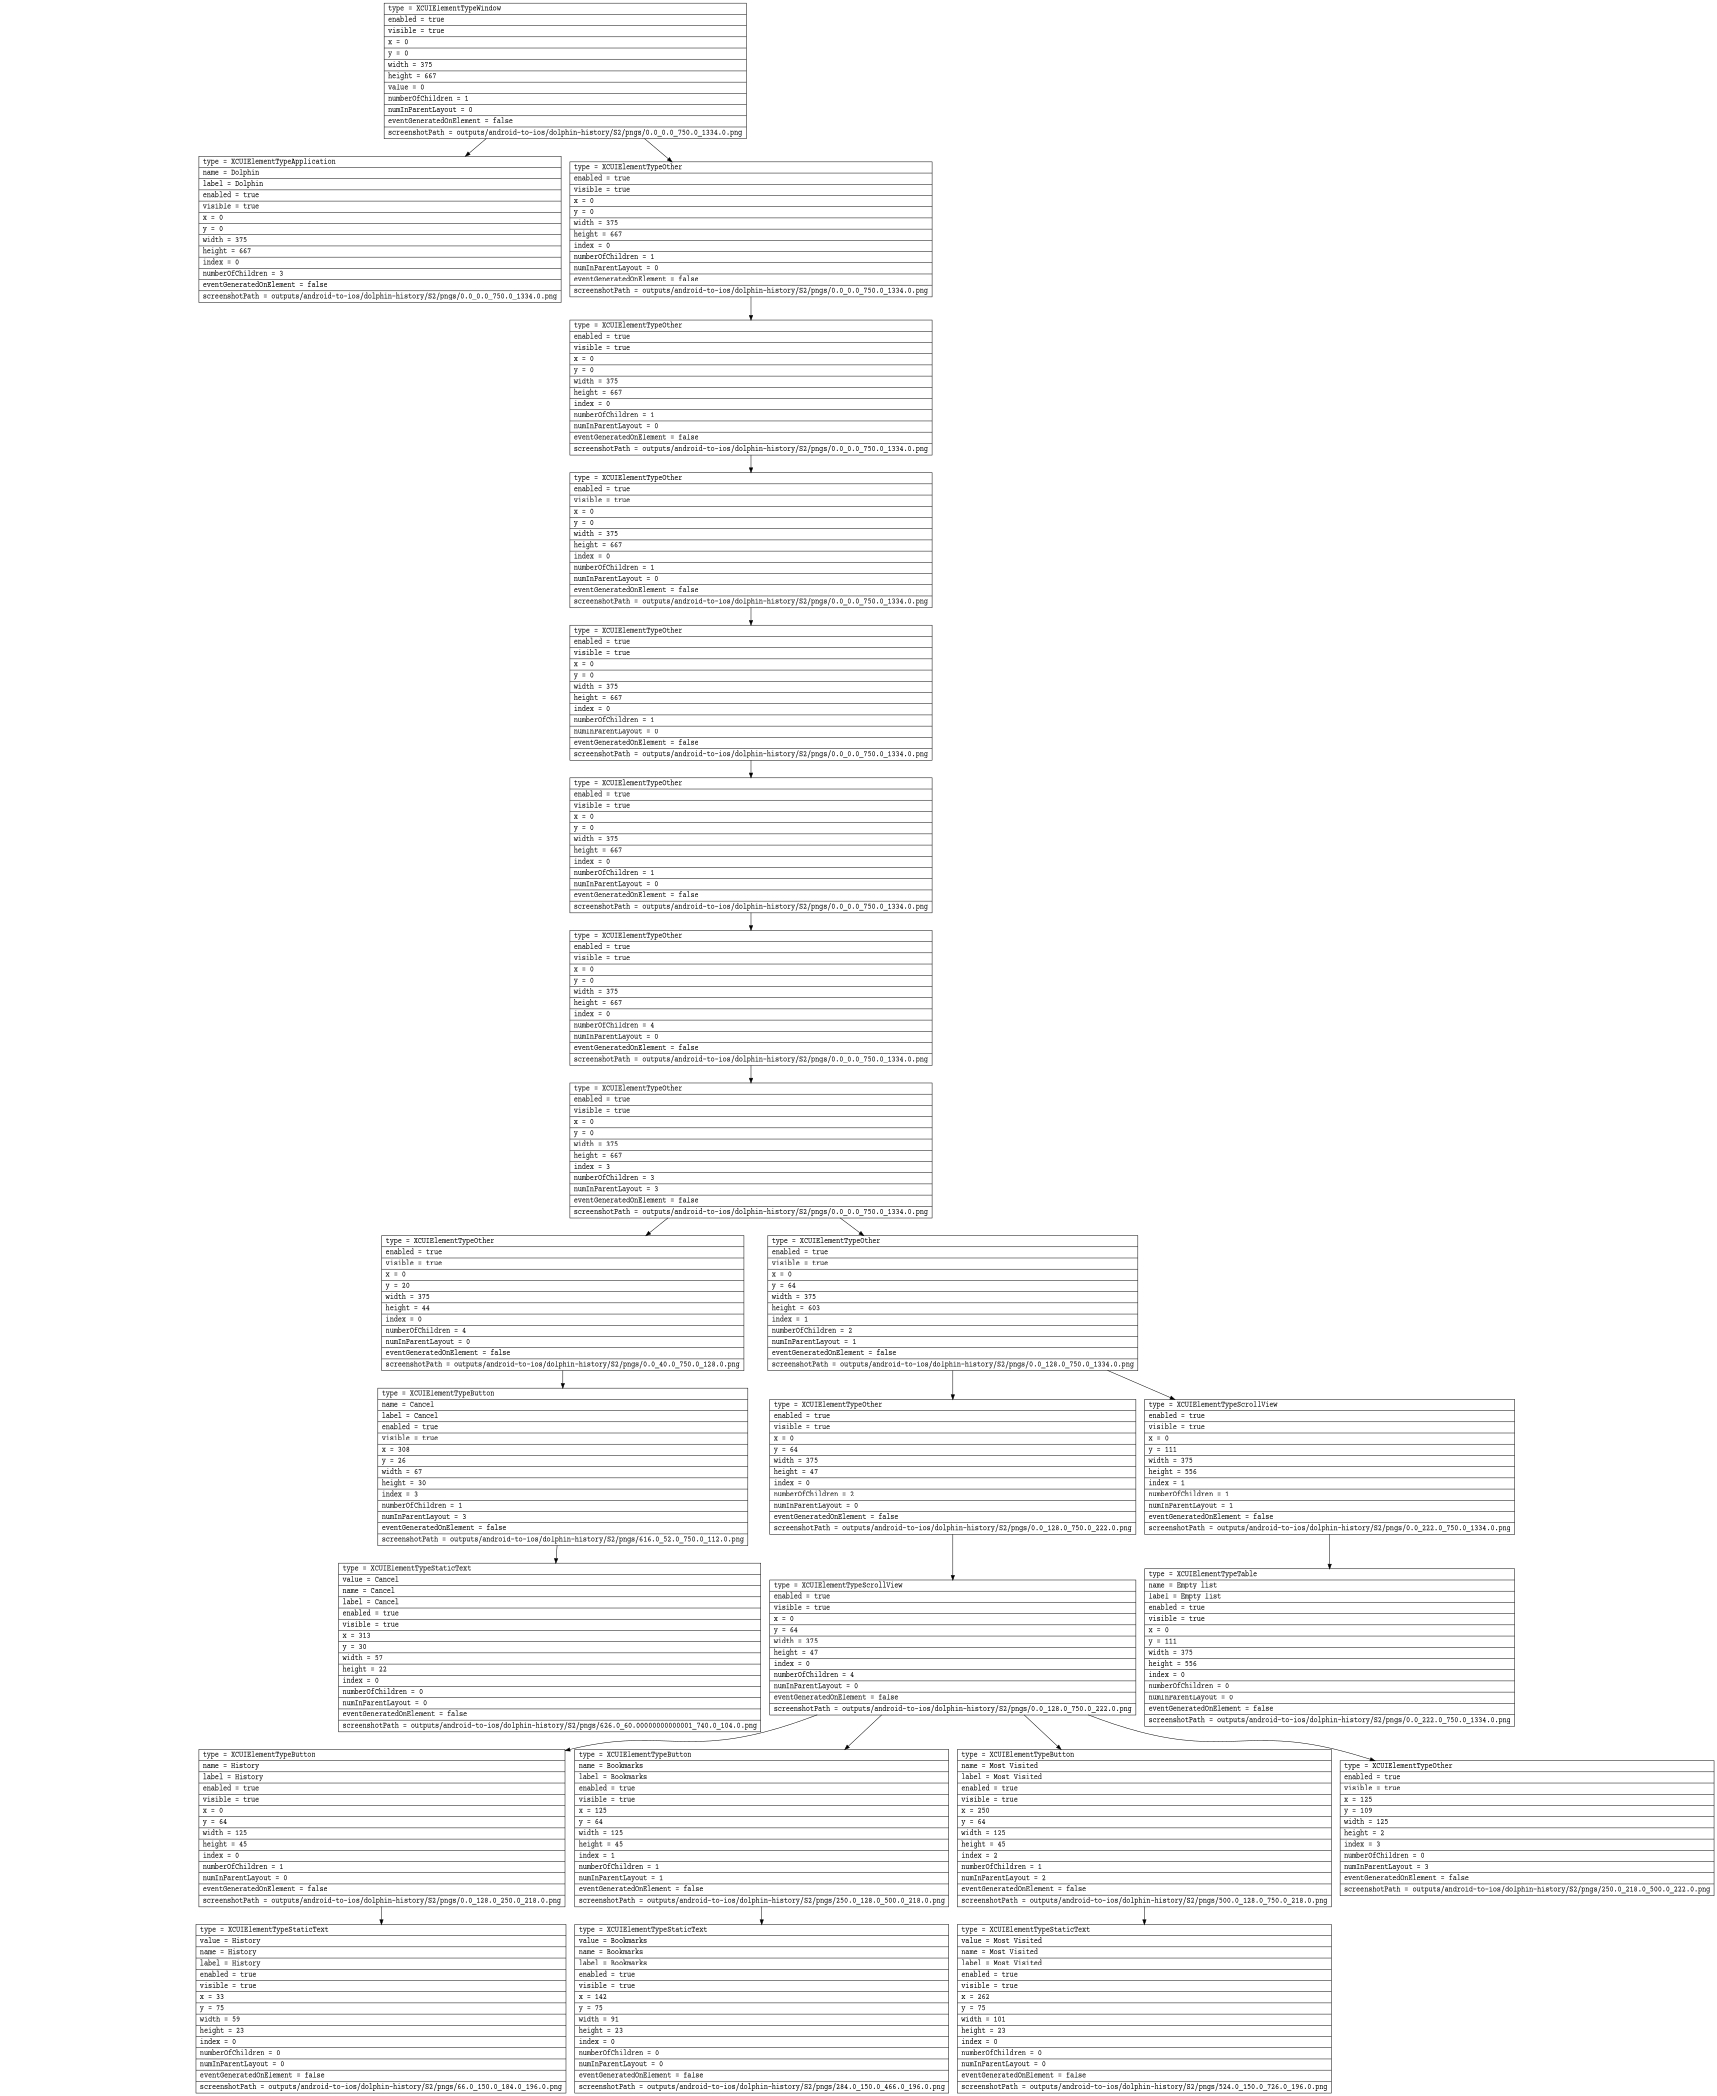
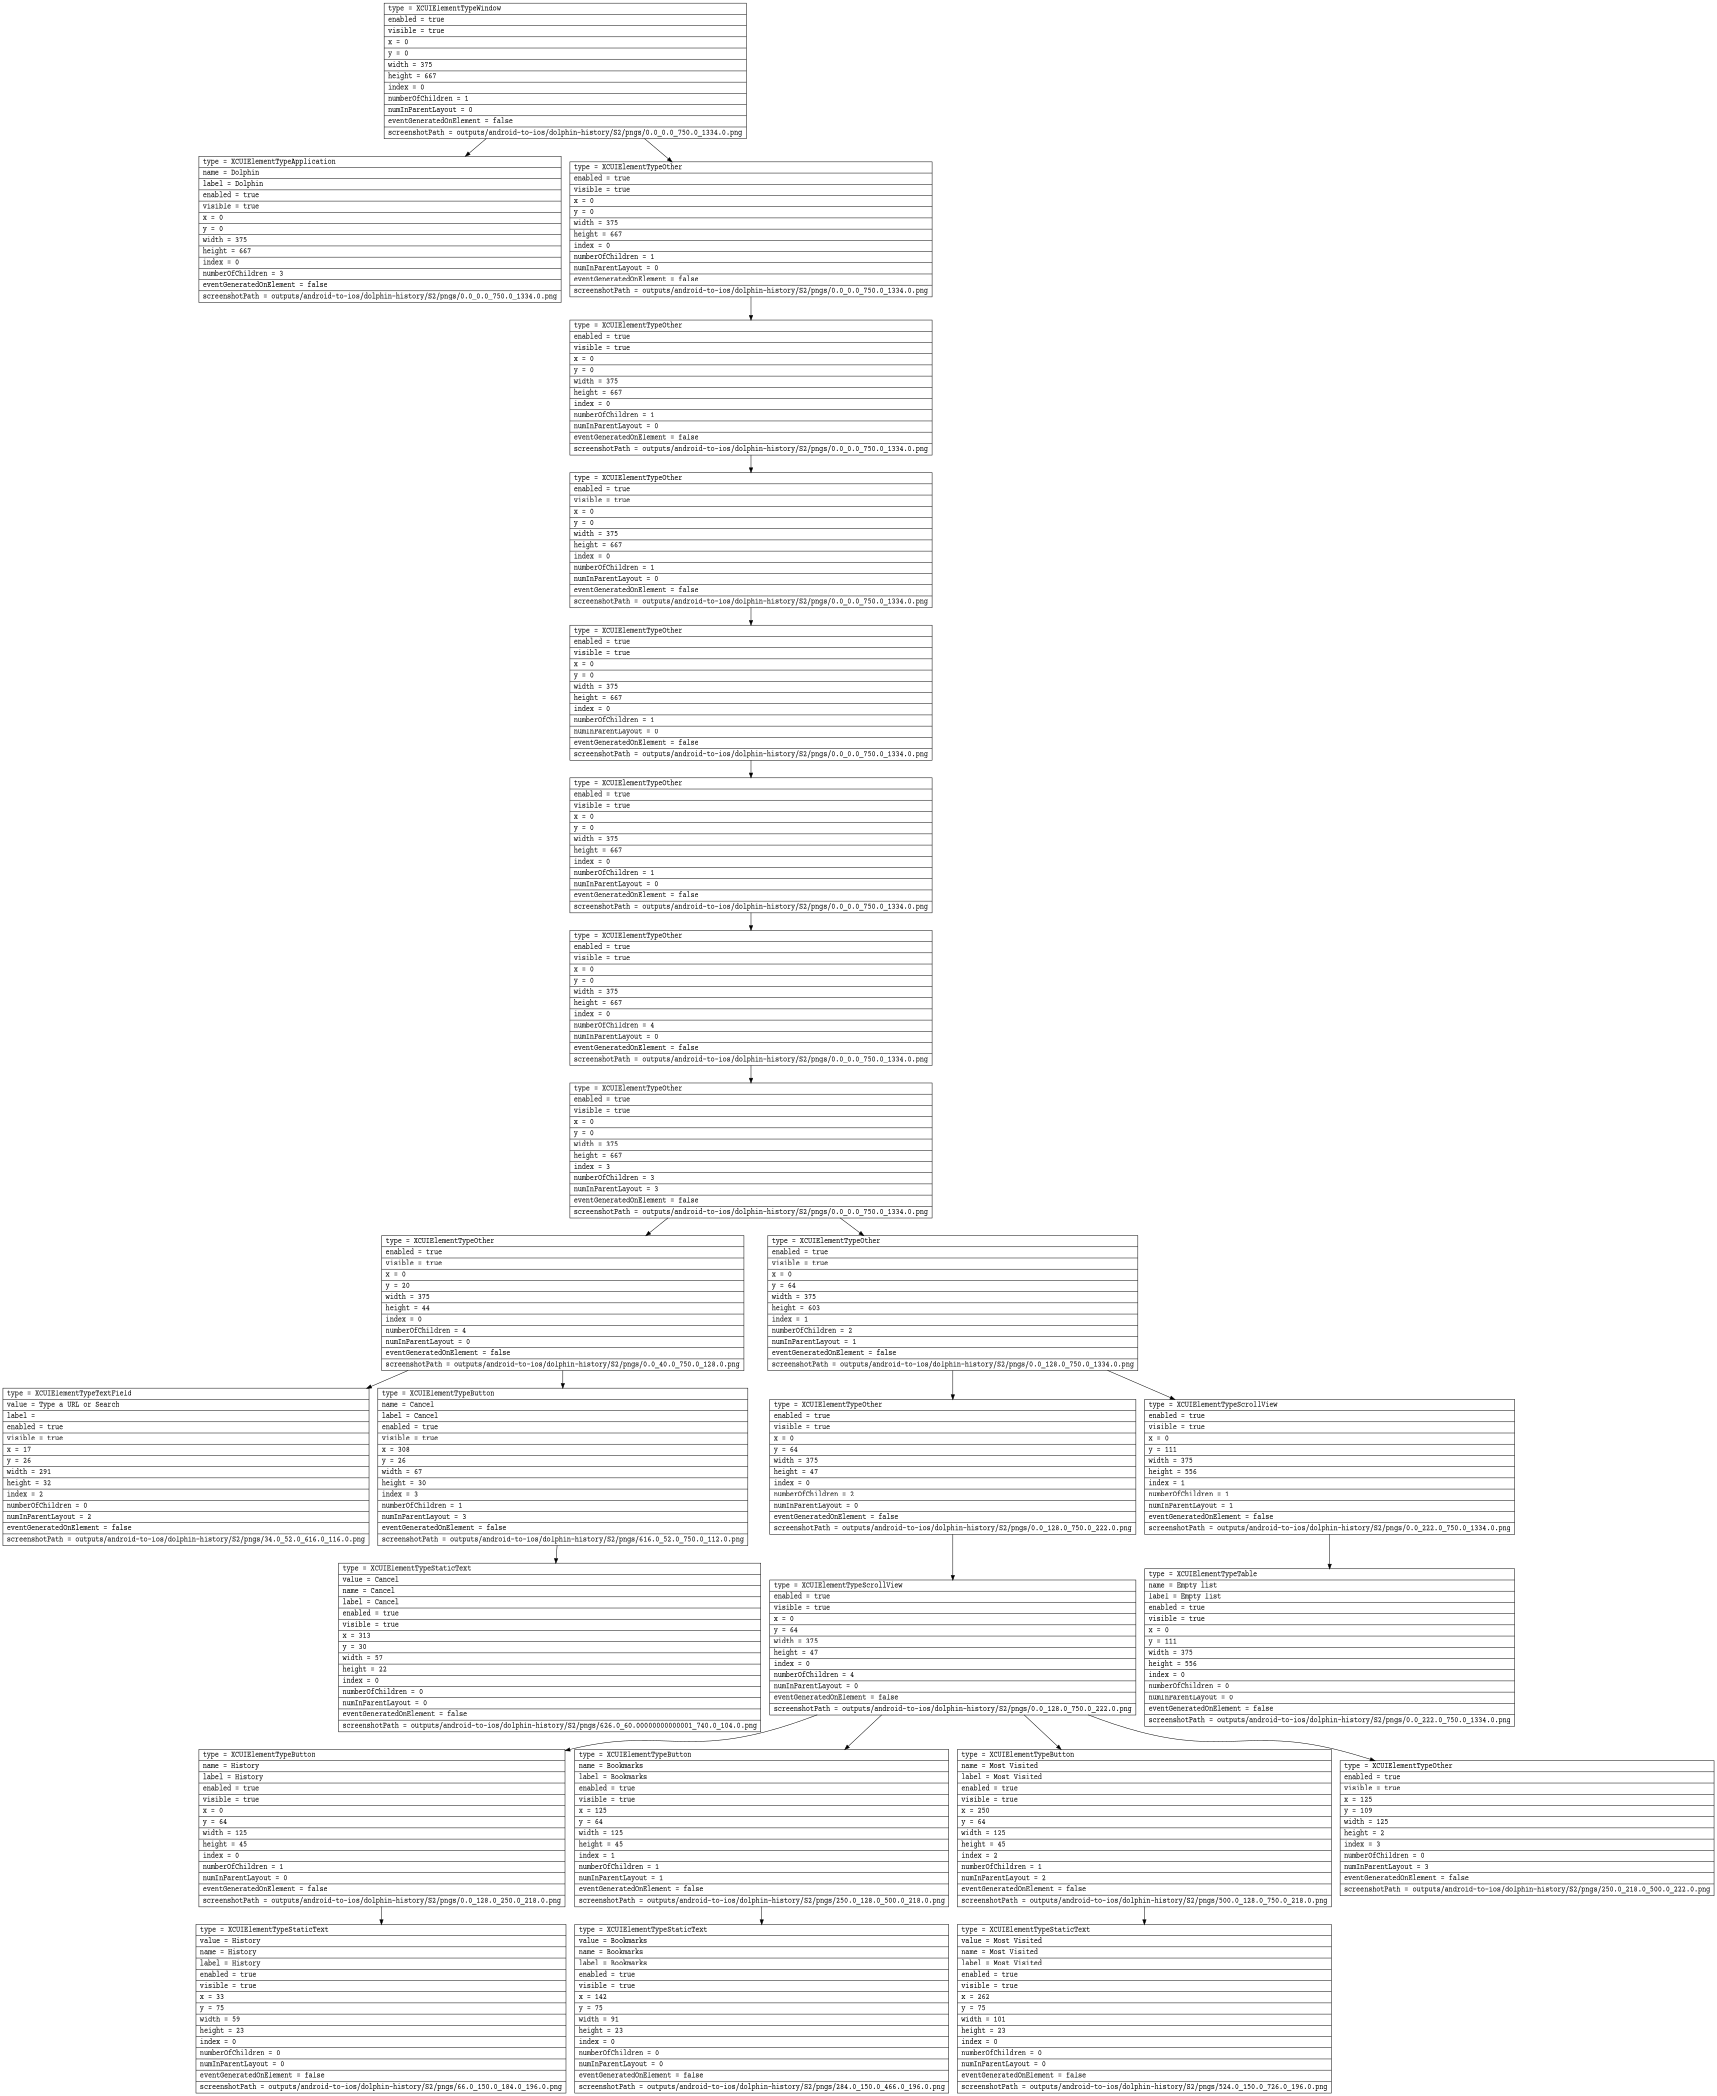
node "type = XCUIElementTypeWindow": text "value = 0" -> "index = 0"
node "type = XCUIElementTypeTextField": added
